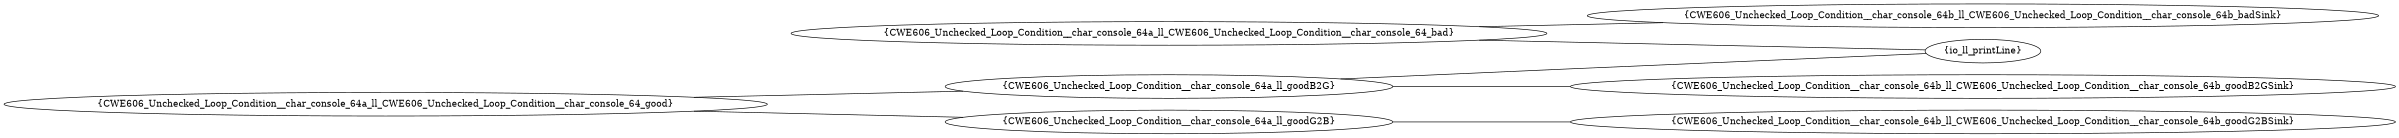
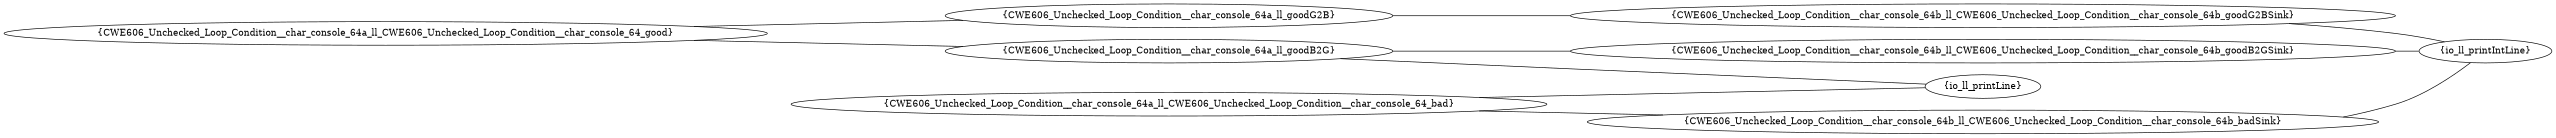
node "{io_ll_printIntLine}": added
